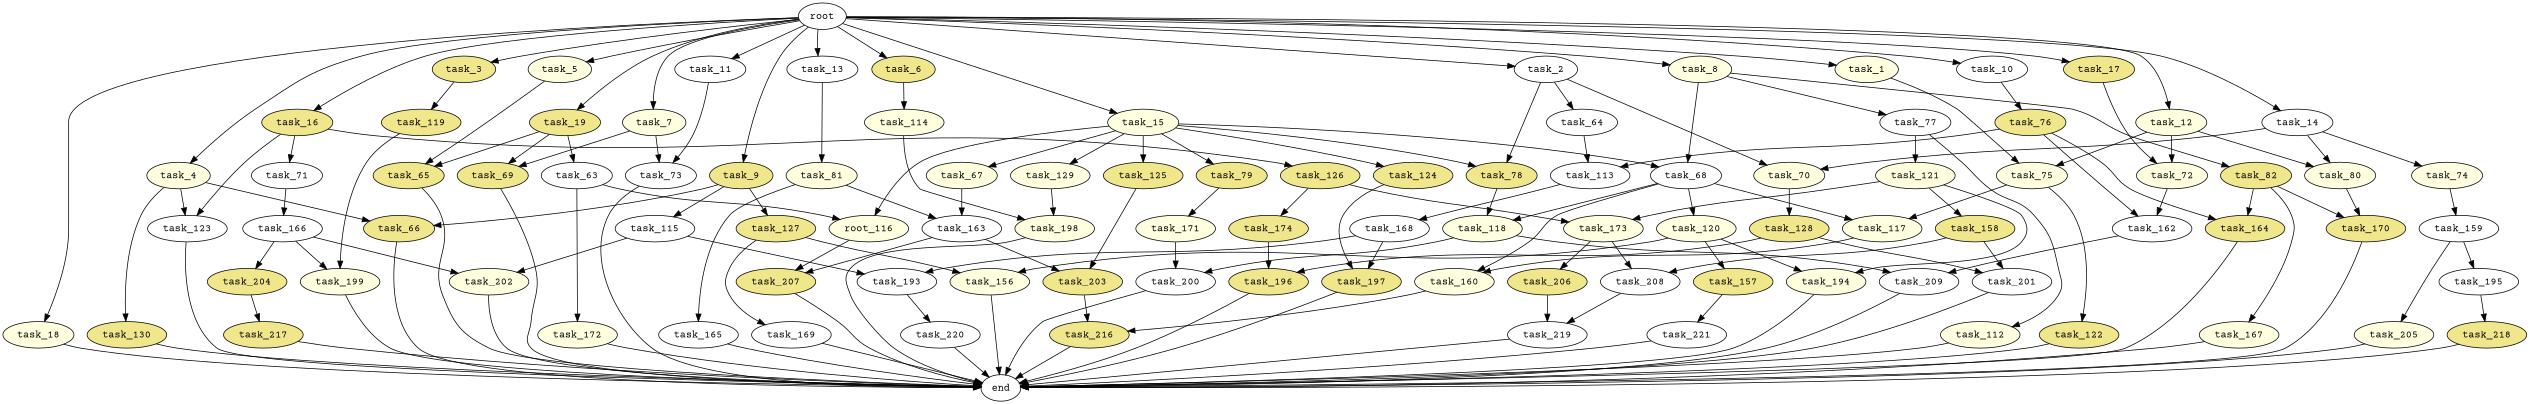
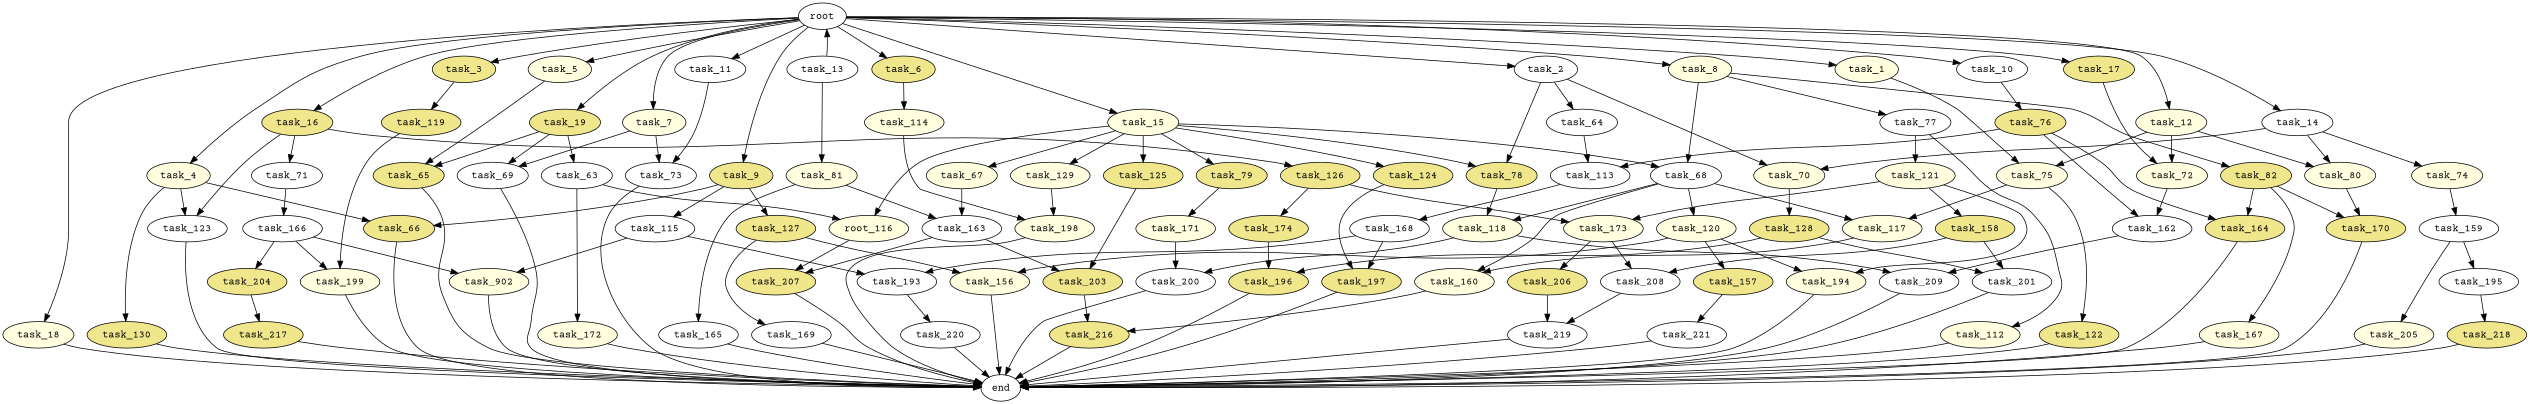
edge "root" -> "task_13": reversed
node "task_69": fillcolor khaki -> white
node "task_202": label "task_202" -> "task_902"
